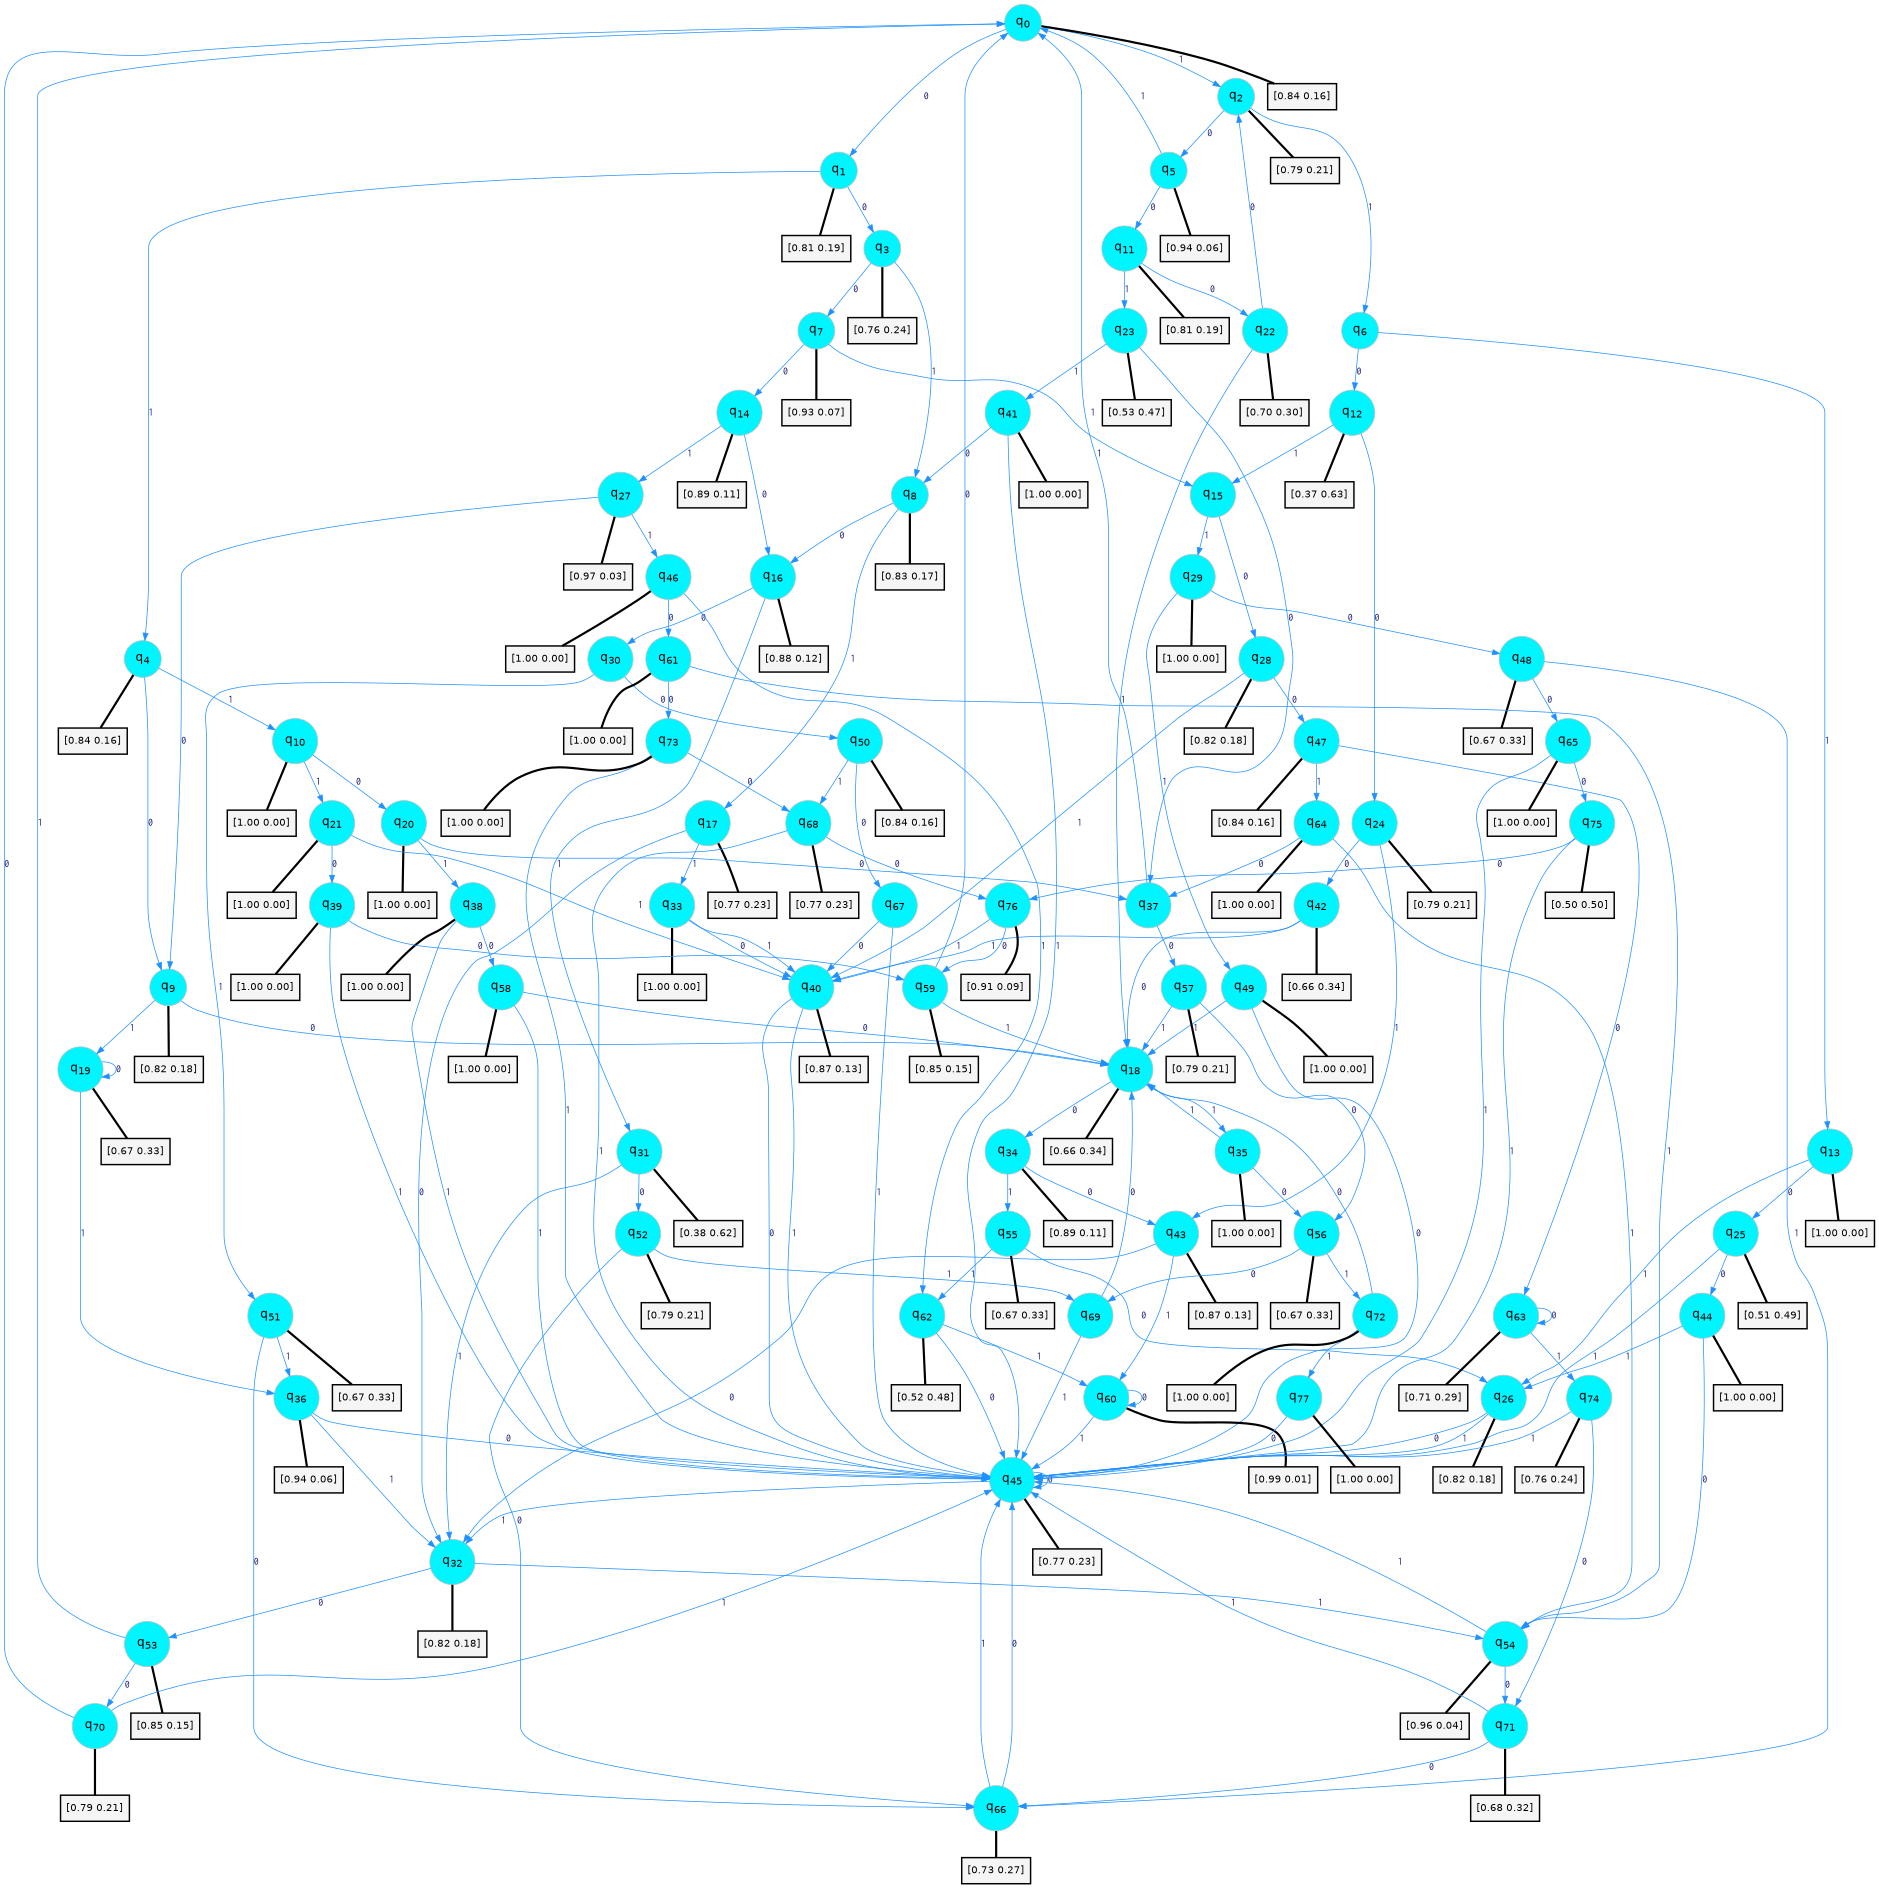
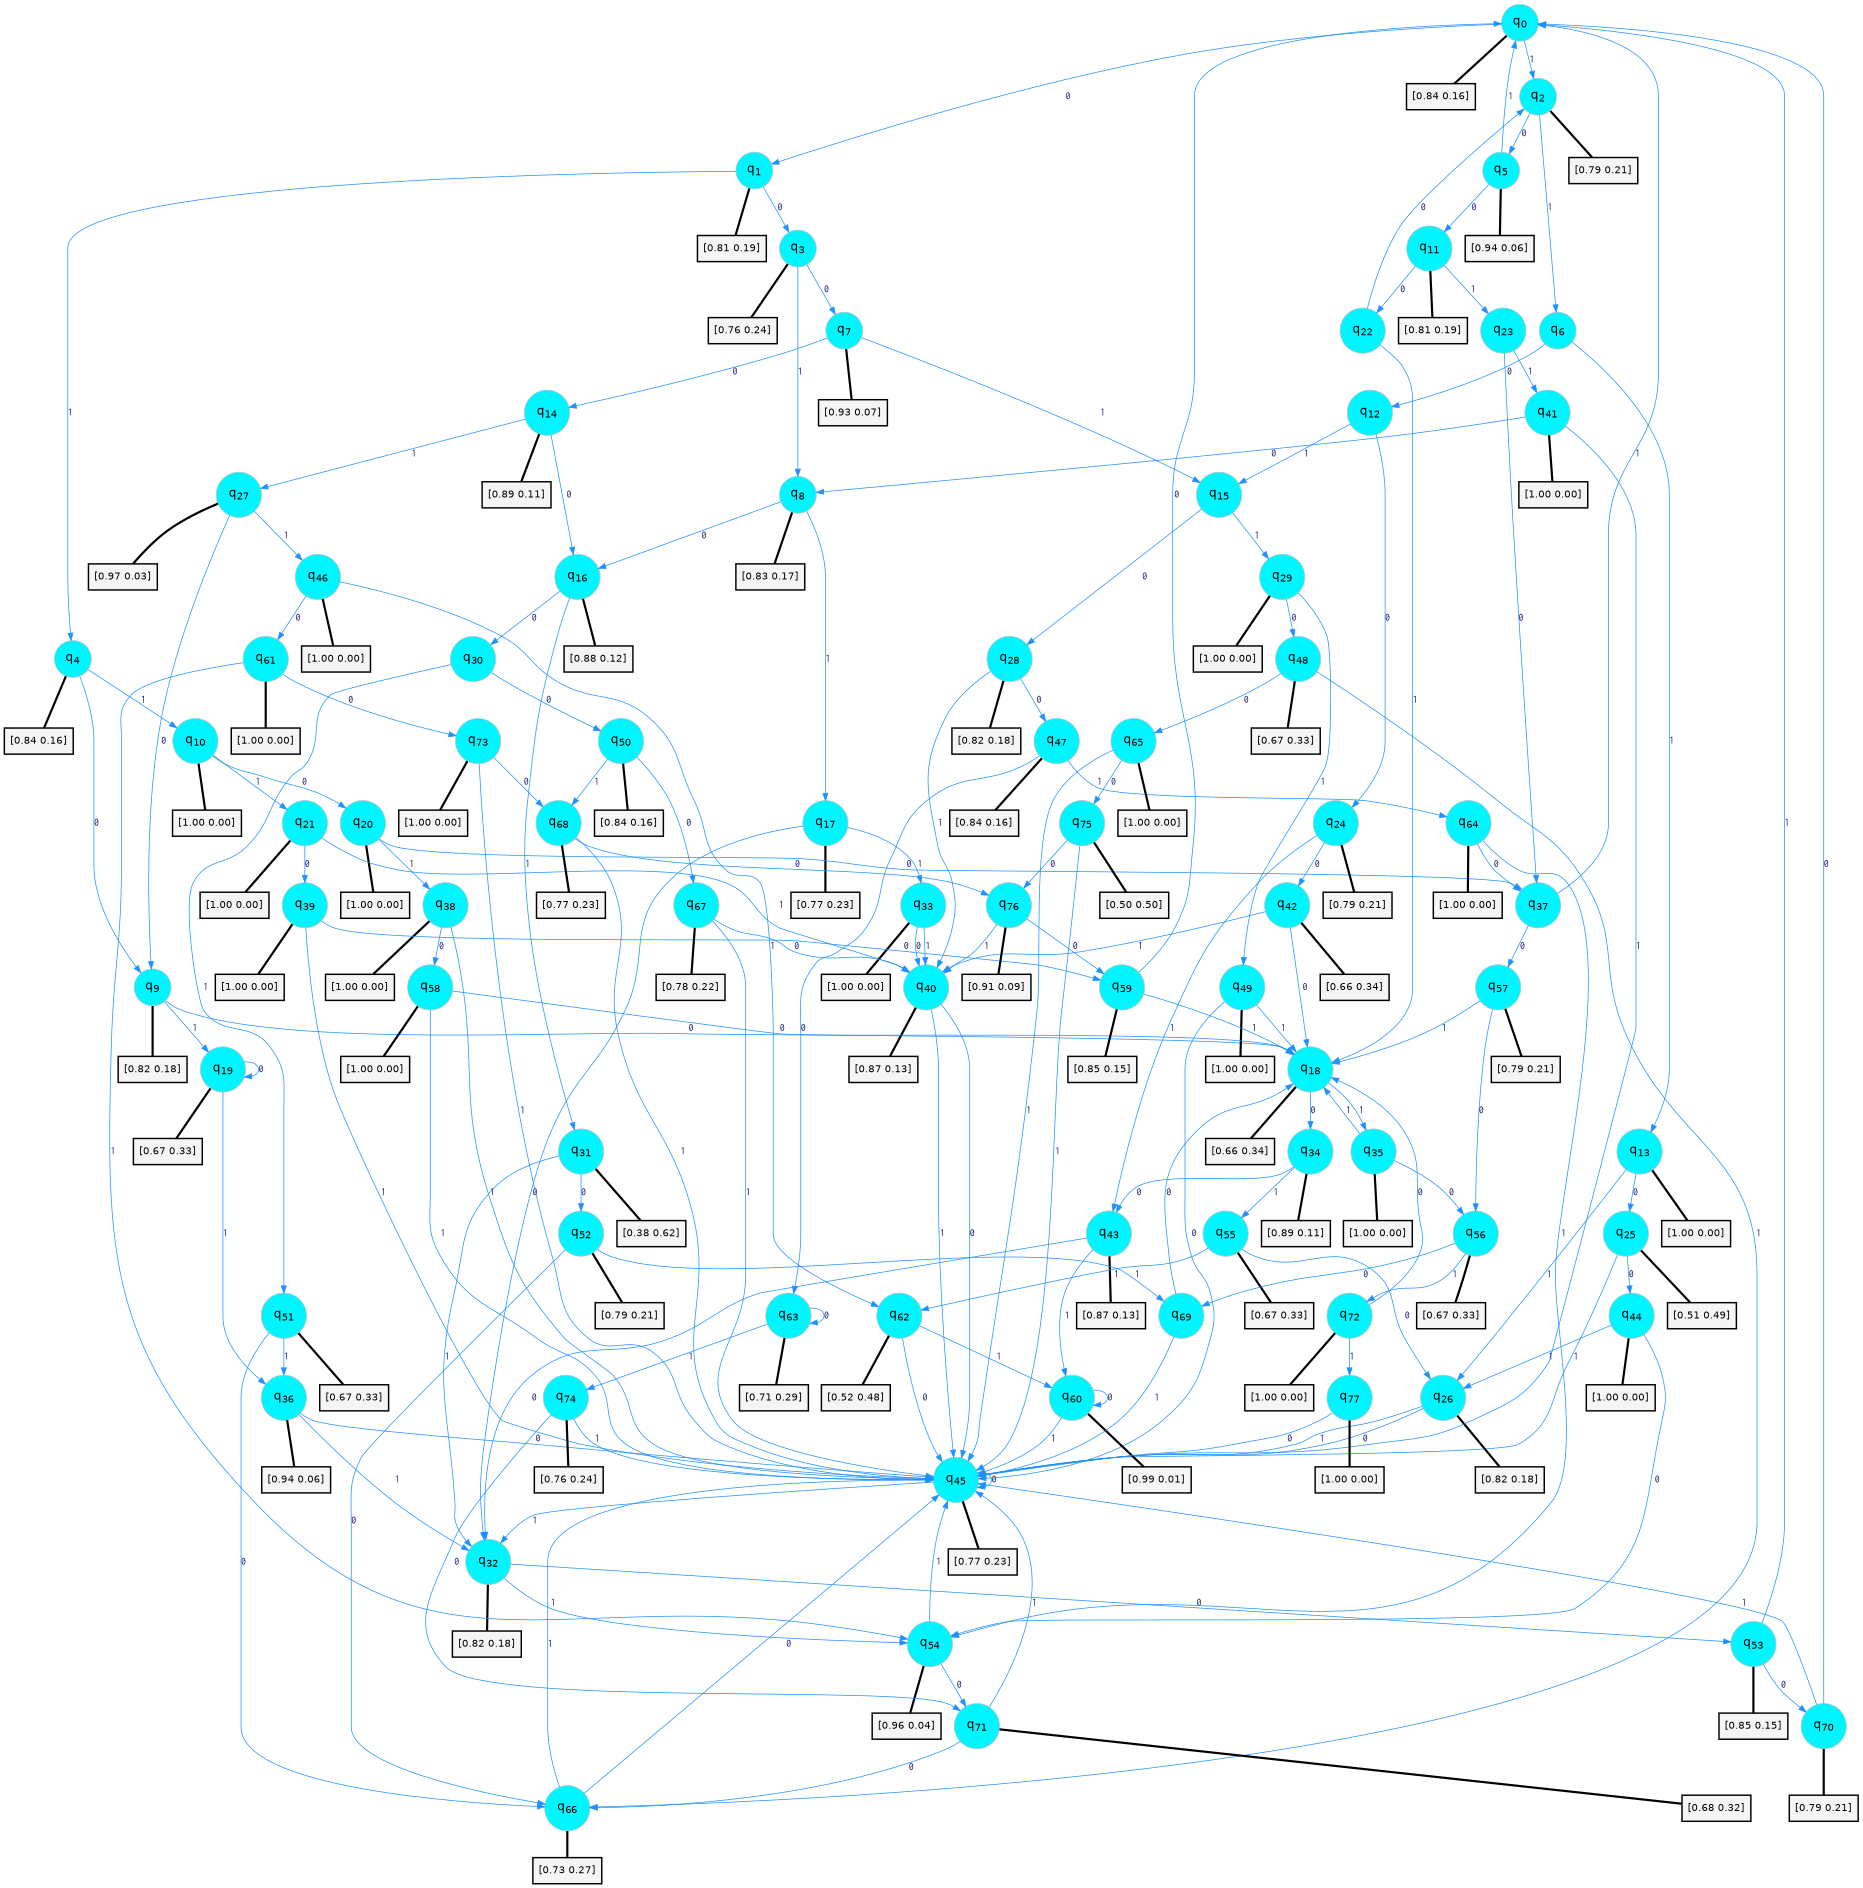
node "[0.53 0.47]": removed
node "[0.70 0.30]": removed
node "[0.37 0.63]": removed
node "[0.78 0.22]": added
